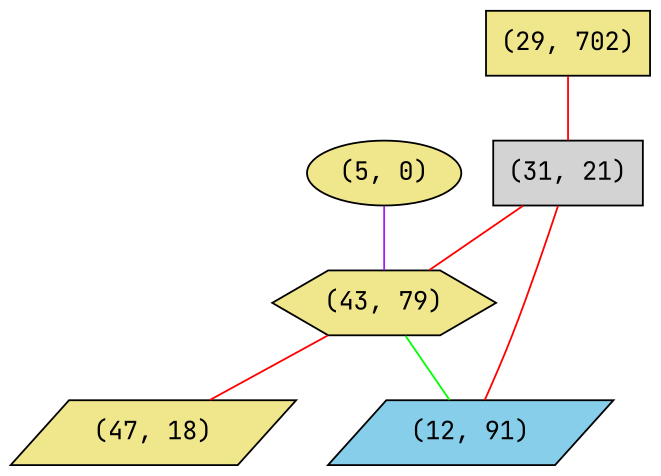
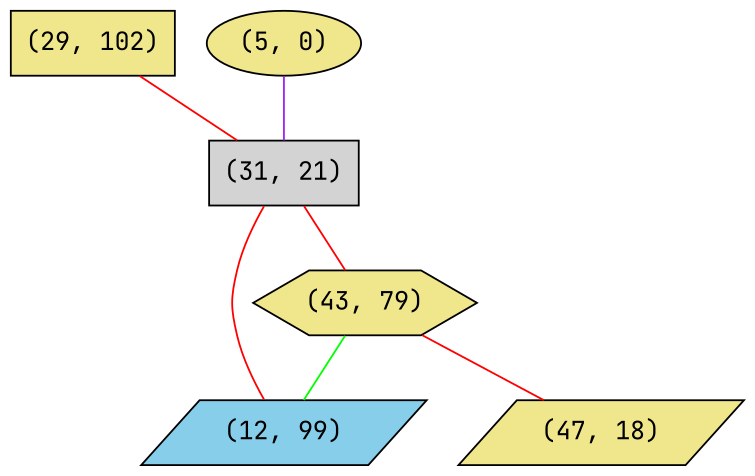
node "(29, 702)": label "(29, 702)" -> "(29, 102)"
edge "(5, 0)" -- "(43, 79)": now "(5, 0)" -- "(31, 21)"
node "(12, 91)": label "(12, 91)" -> "(12, 99)"
